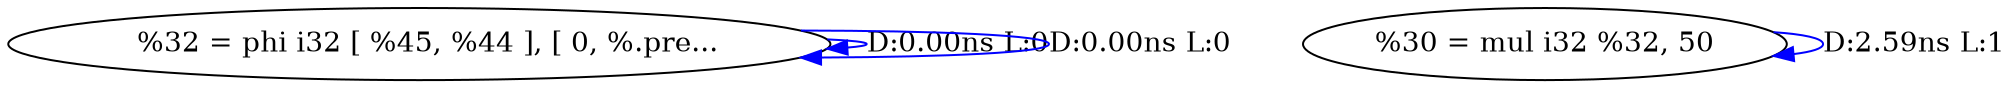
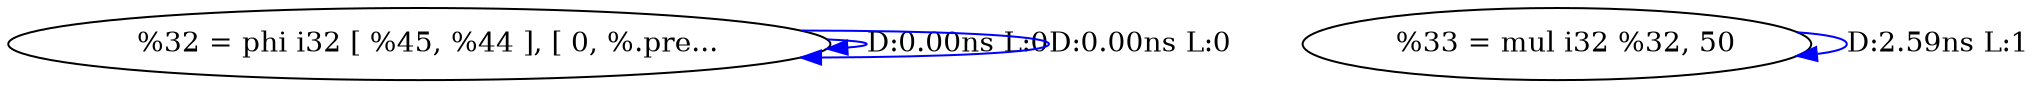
node "%30 = mul i32 %32, 50": label "%30 = mul i32 %32, 50" -> "%33 = mul i32 %32, 50"
